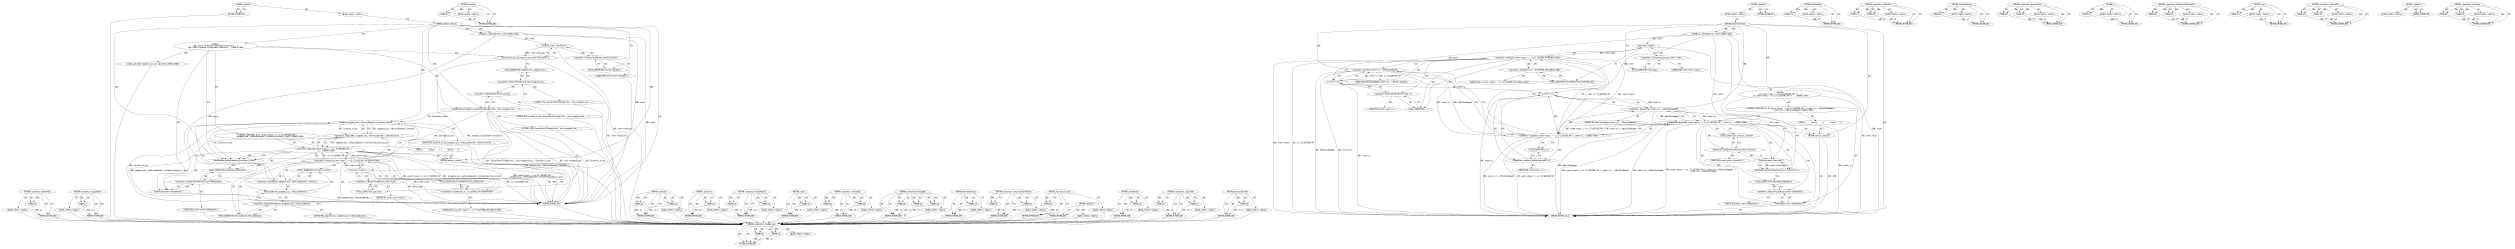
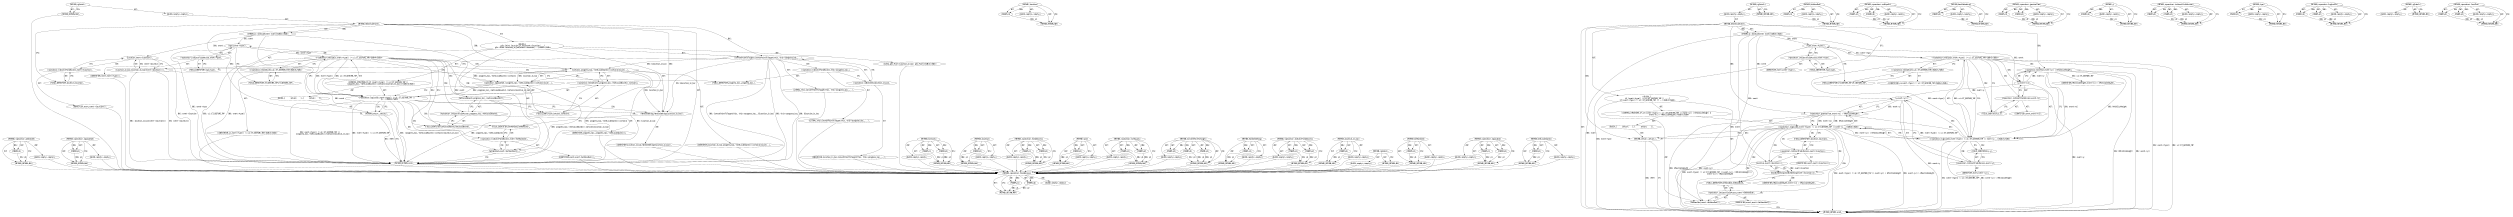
edge "(FIELD_IDENTIFIER,progress_bar_,progress_bar_)" -> "(<operator>.indirectFieldAccess,this->progress_bar_)": removed, label "CFG:"
edge "(<operator>.greaterThan,event->y() > kMaxClickHeight)" -> "(IDENTIFIER,kMaxClickHeight,event->y() > kMaxClickHeight)": now "(HandleSeeking,HandleSeeking(event->location()))" -> "(IDENTIFIER,kMaxClickHeight,event->y() > kMaxClickHeight)"
node "(IDENTIFIER,location_in_bar,HandleSeeking(location_in_bar))": added
